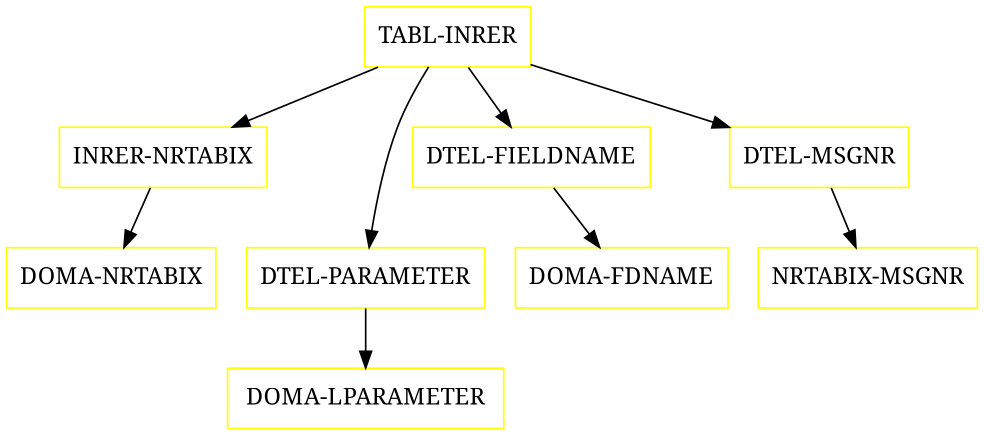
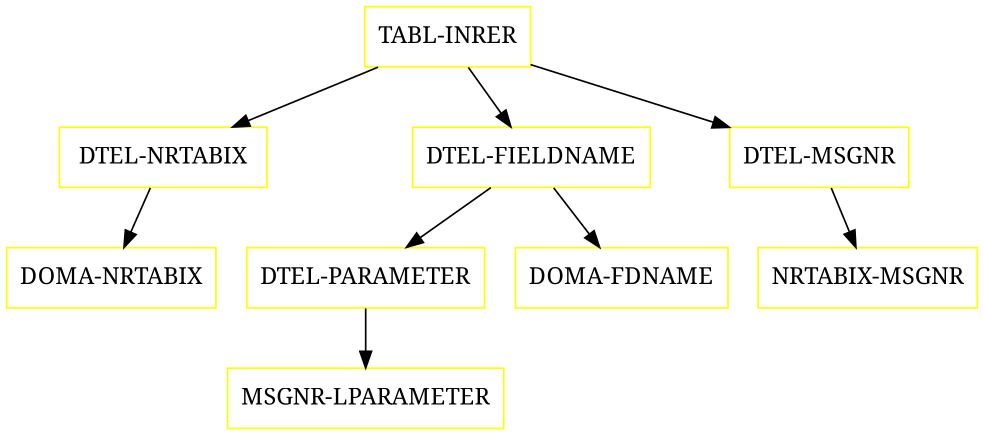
edge "TABL-INRER" -> "DTEL-PARAMETER": now "DTEL-FIELDNAME" -> "DTEL-PARAMETER"
node "INRER-NRTABIX": label "INRER-NRTABIX" -> "DTEL-NRTABIX"
node "DOMA-LPARAMETER": label "DOMA-LPARAMETER" -> "MSGNR-LPARAMETER"
